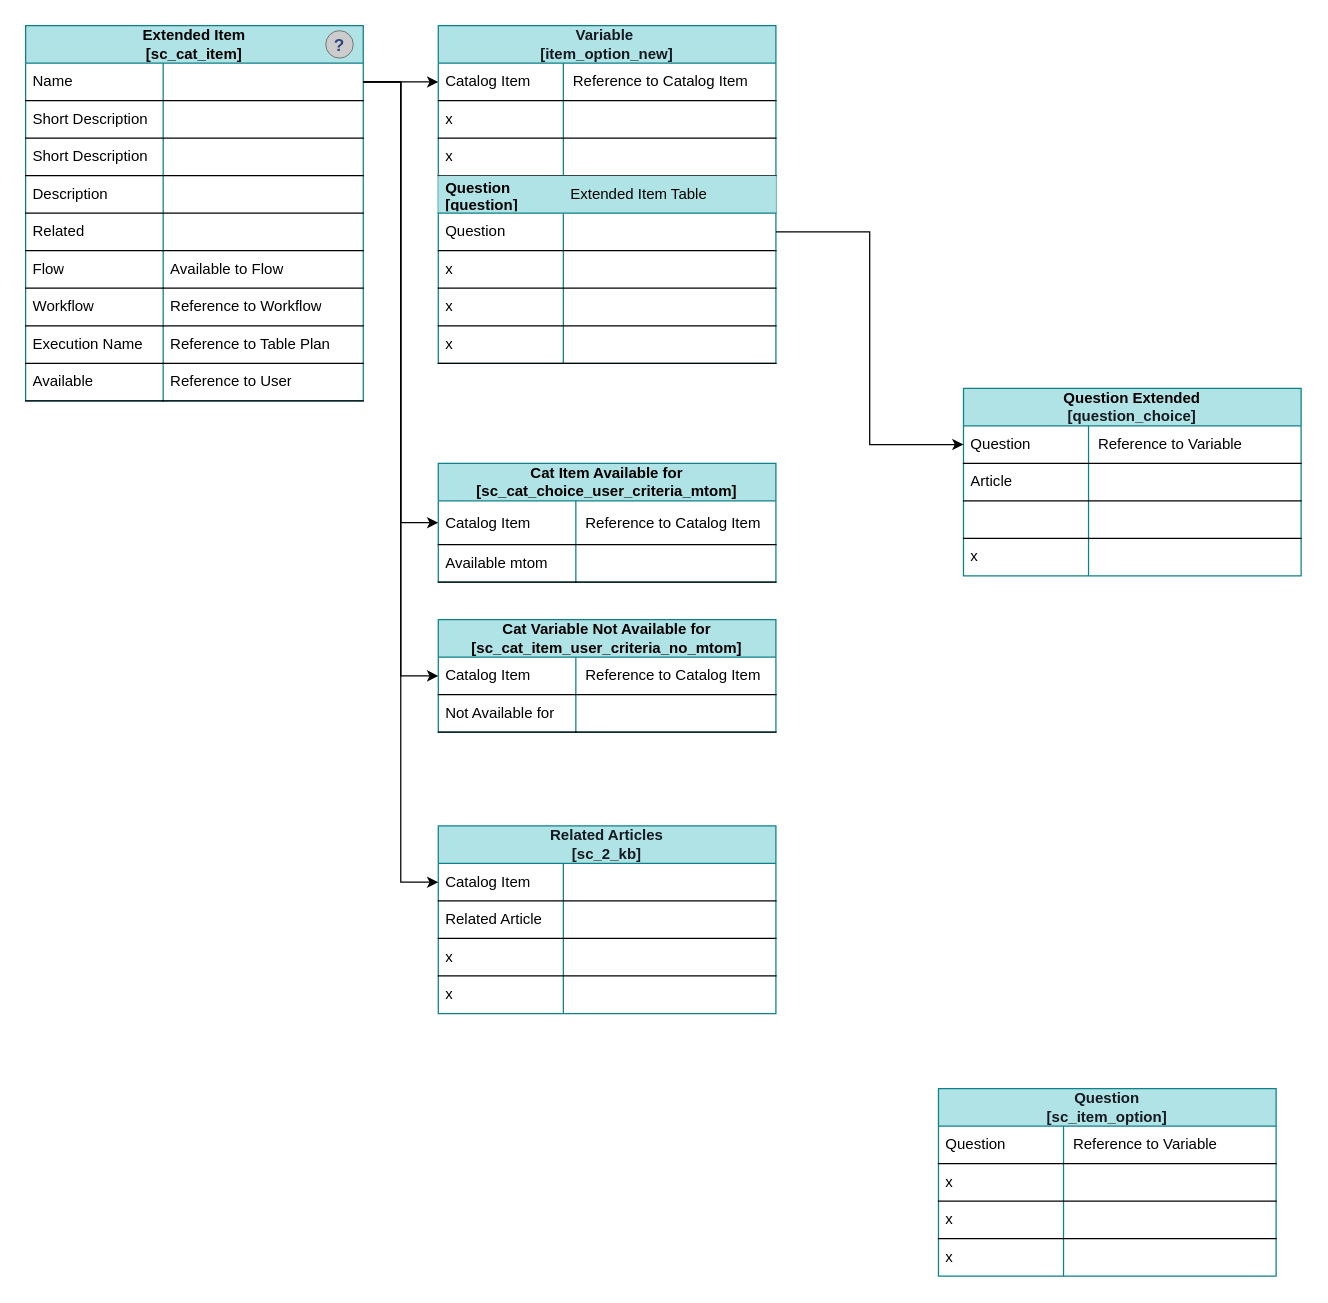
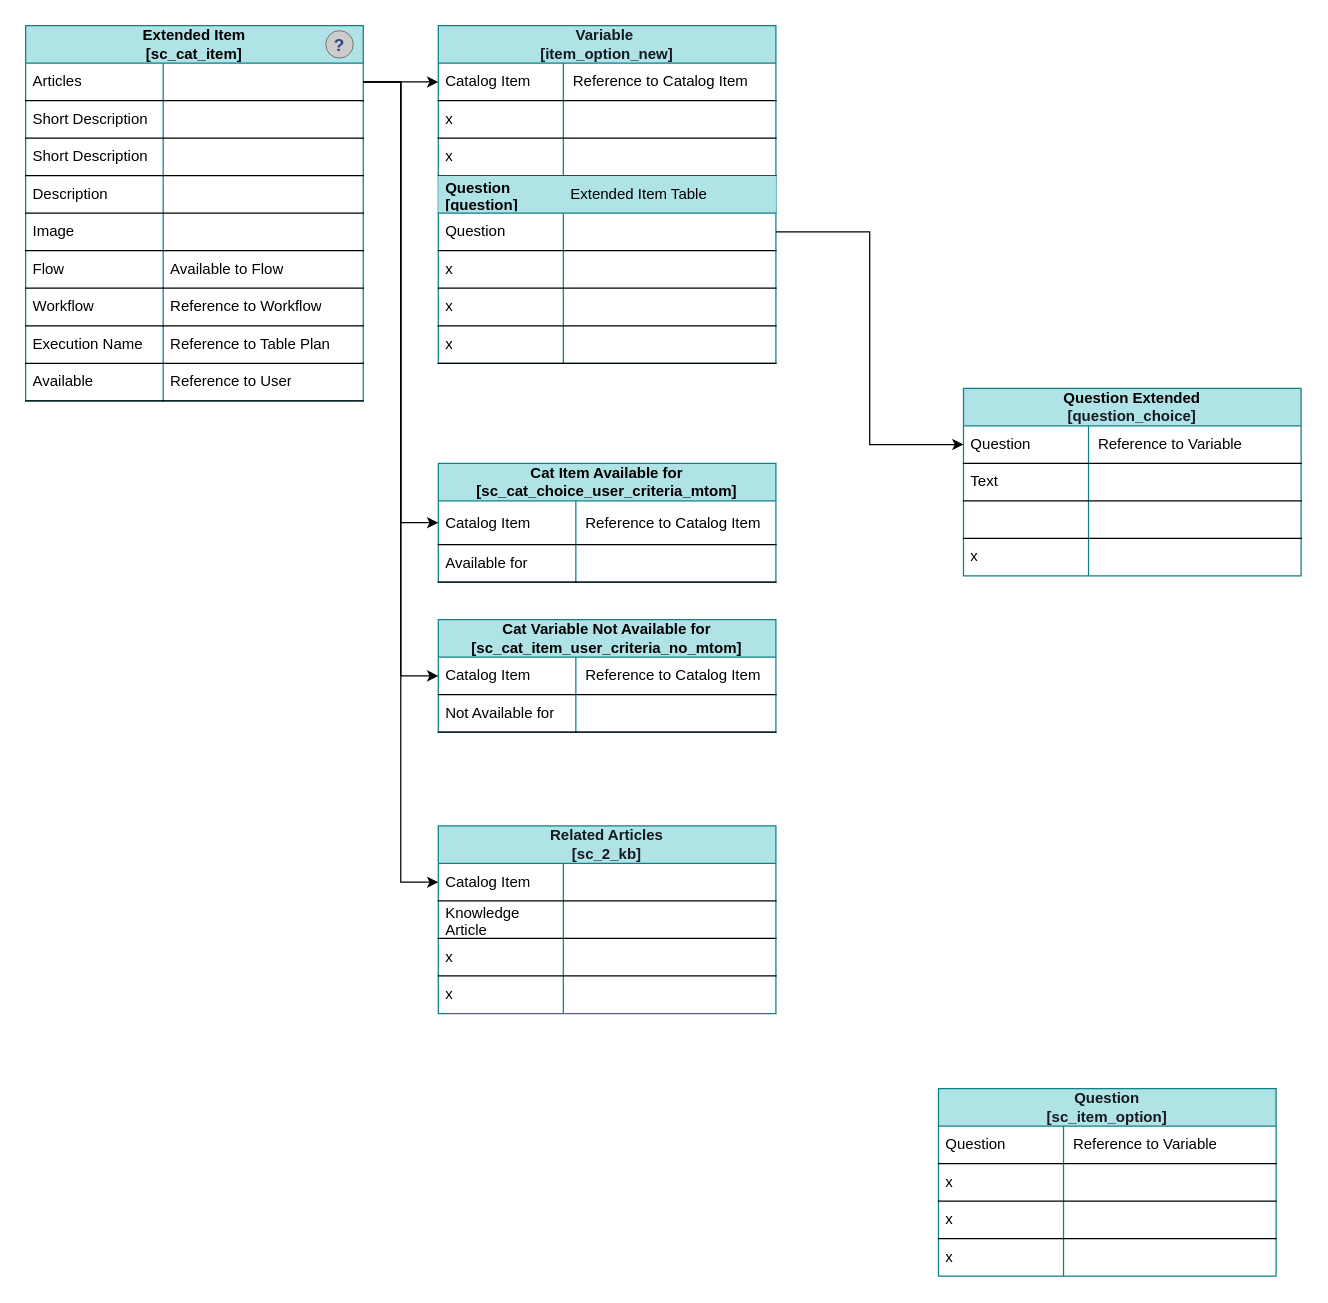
node "Name": label "Name" -> "Articles"
node "Related": label "Related" -> "Image"
node "Article": label "Article" -> "Text"
node "Available mtom": label "Available mtom" -> "Available for"
node "Related Article": label "Related Article" -> "Knowledge Article"
